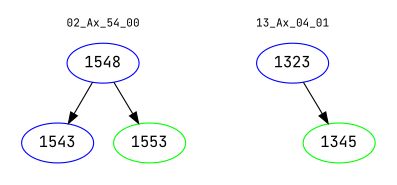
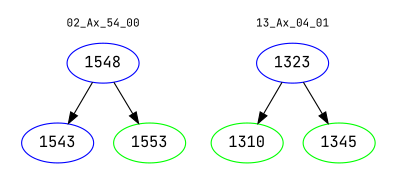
node "1310": added
